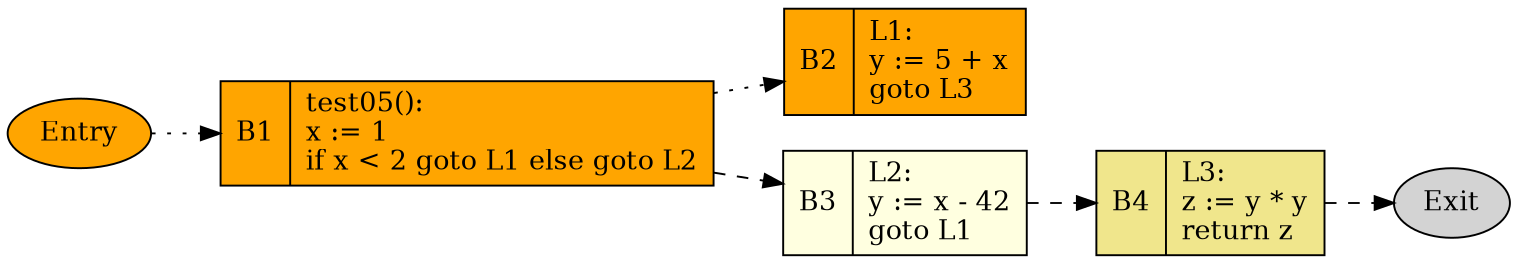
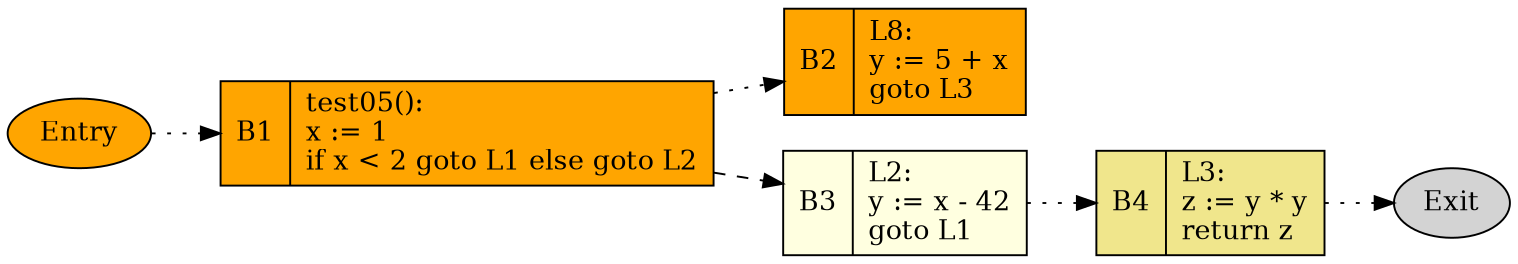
node "B2": text "L1:" -> "L8:"
edge "B3" -> "B4": style dashed -> dotted
edge "B4" -> "Exit": style dashed -> dotted
